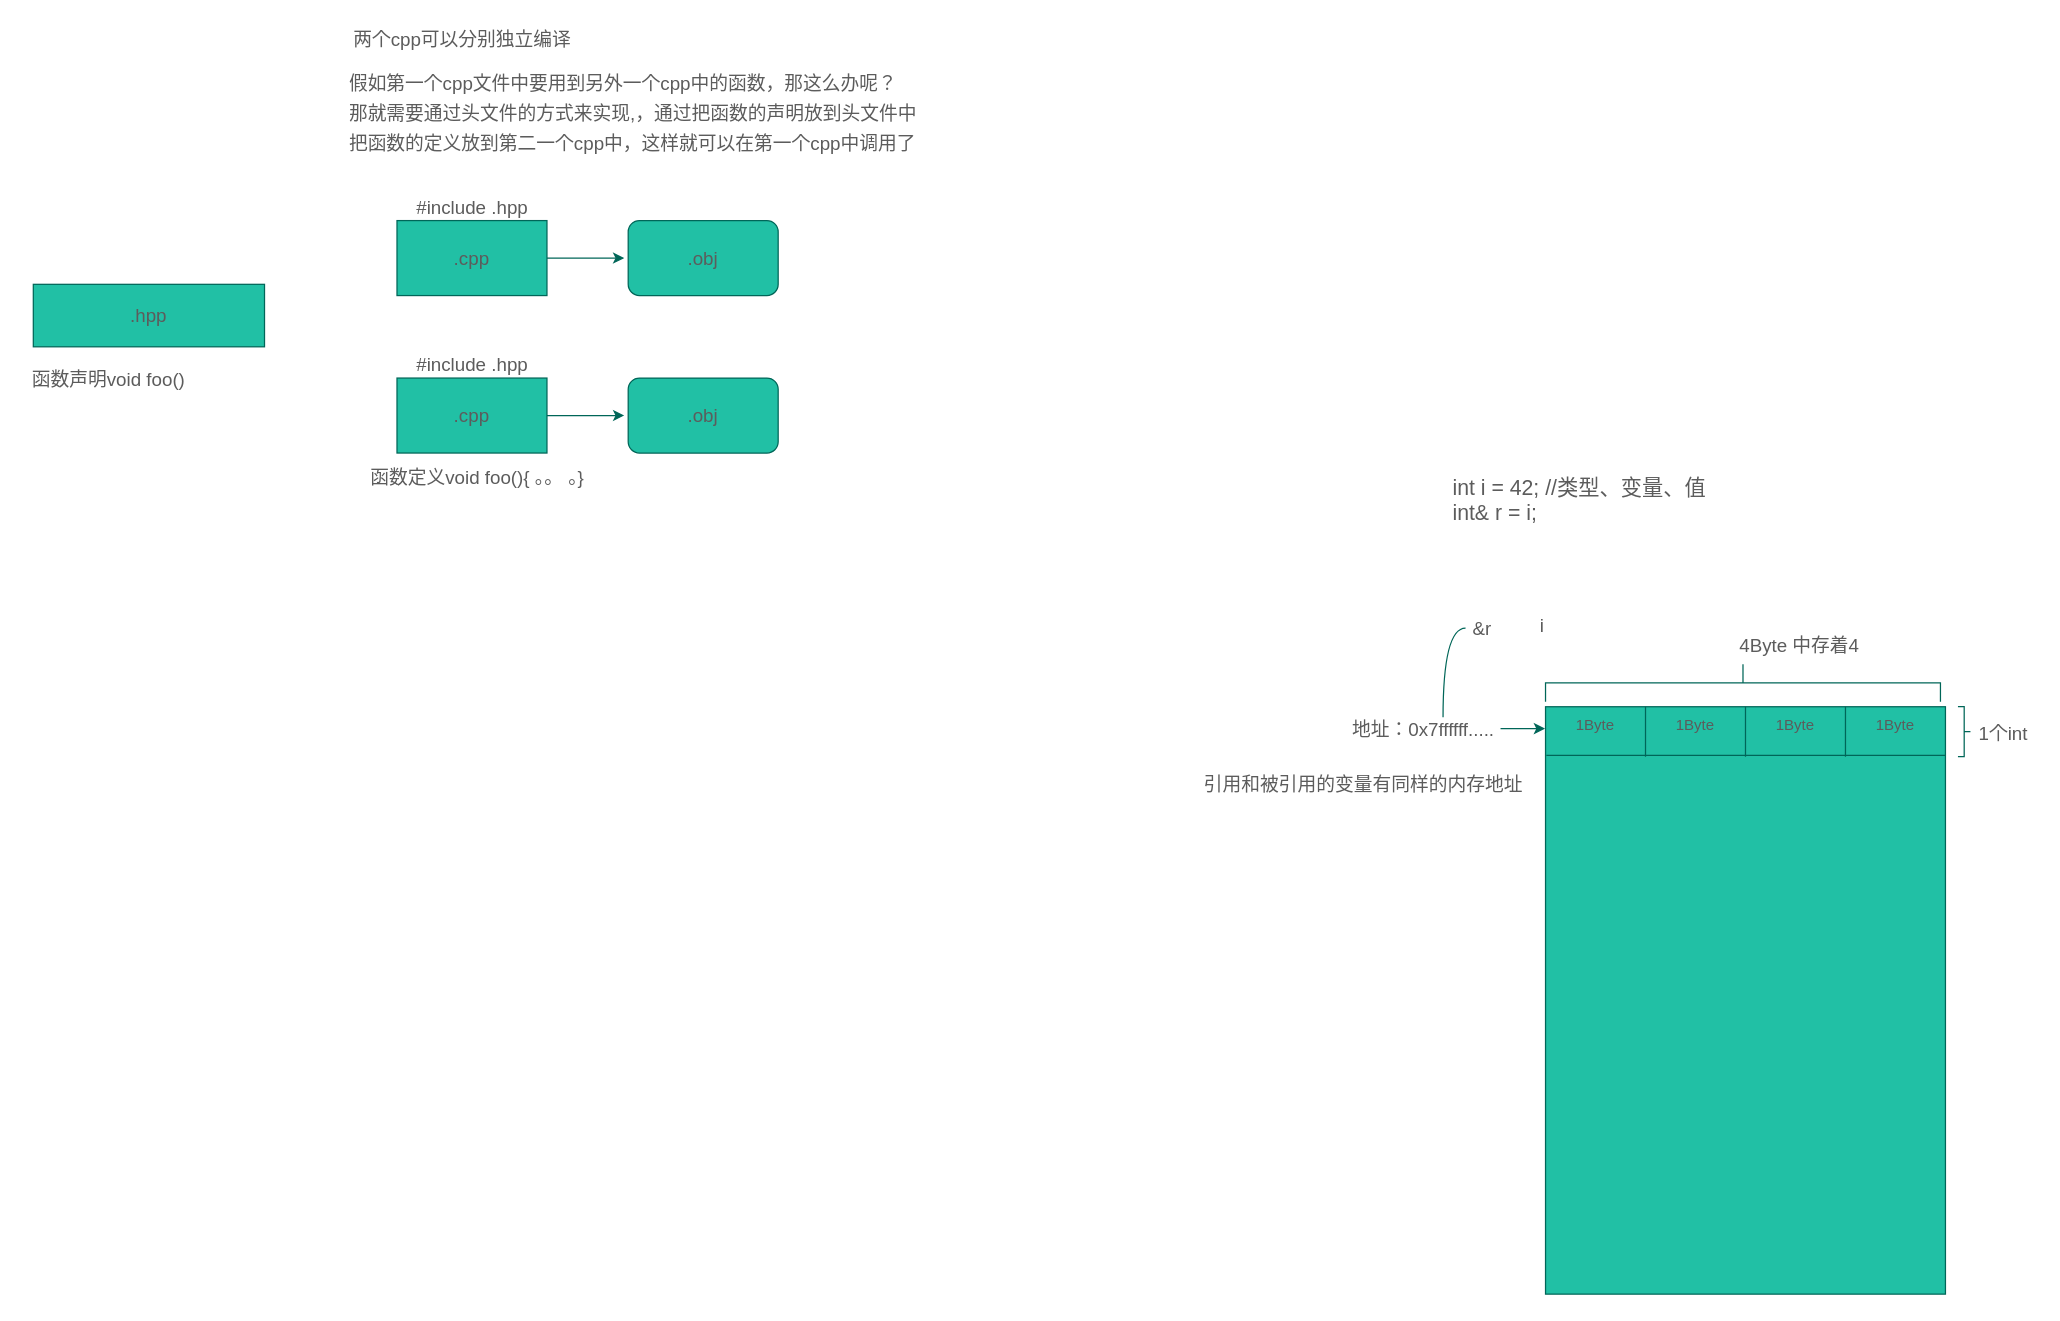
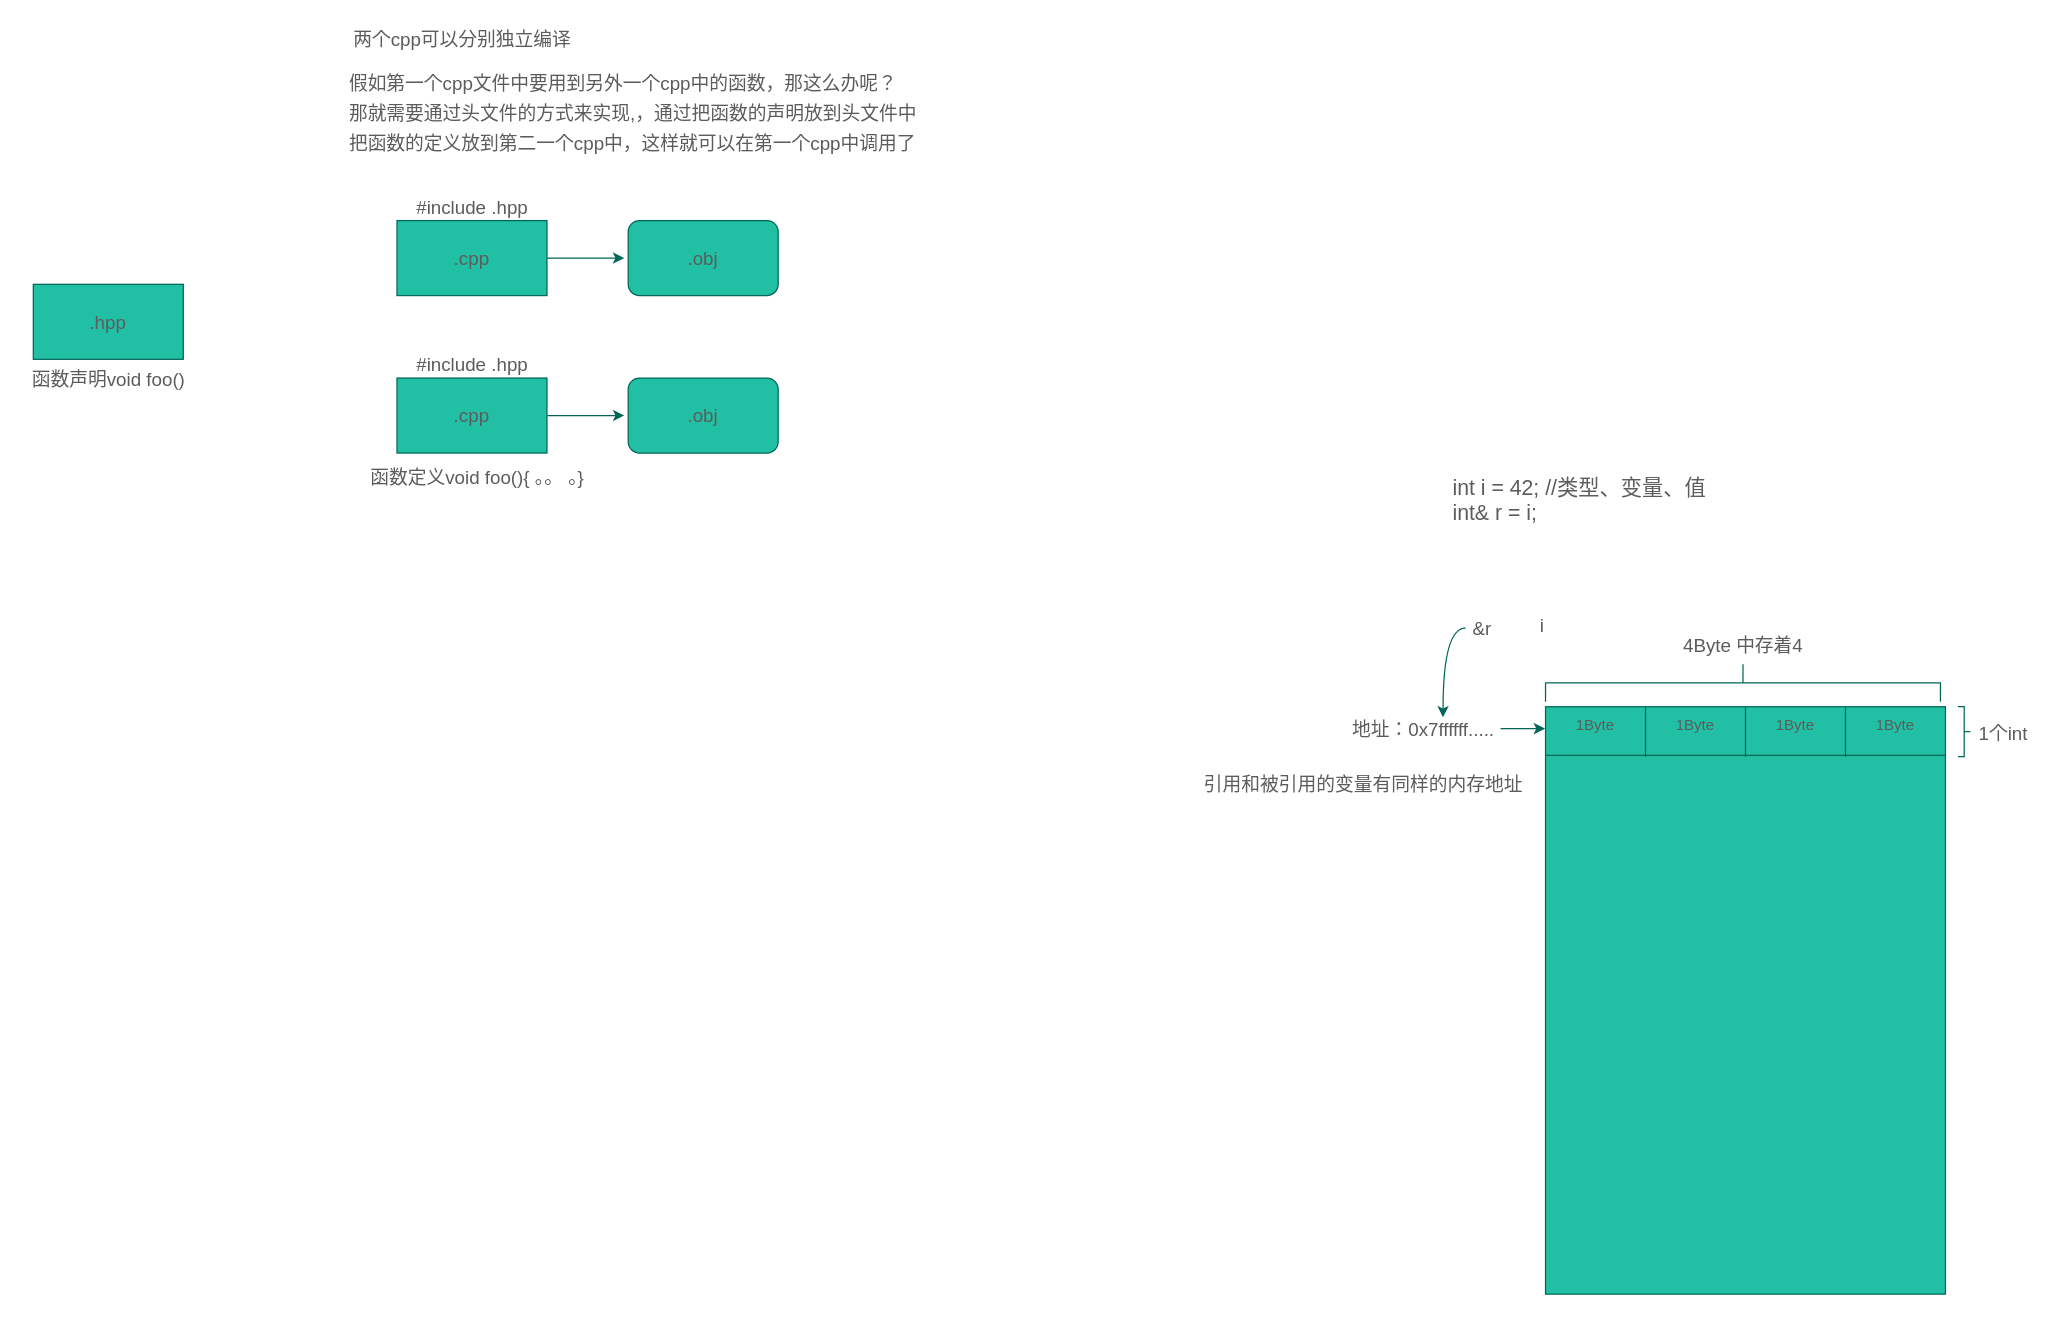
node ".hpp": size 231x63 -> 150x75
node "4Byte 中存着4": moved (1802, 645) -> (1746, 645)
edge "&r" -- "地址：0x7ffffff.....": arrowhead none -> classic
